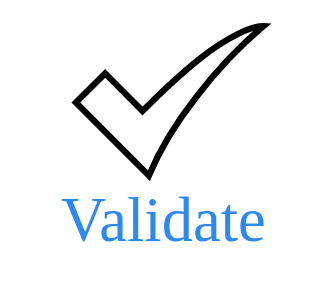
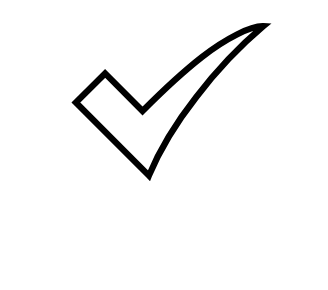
node "Validate": removed
